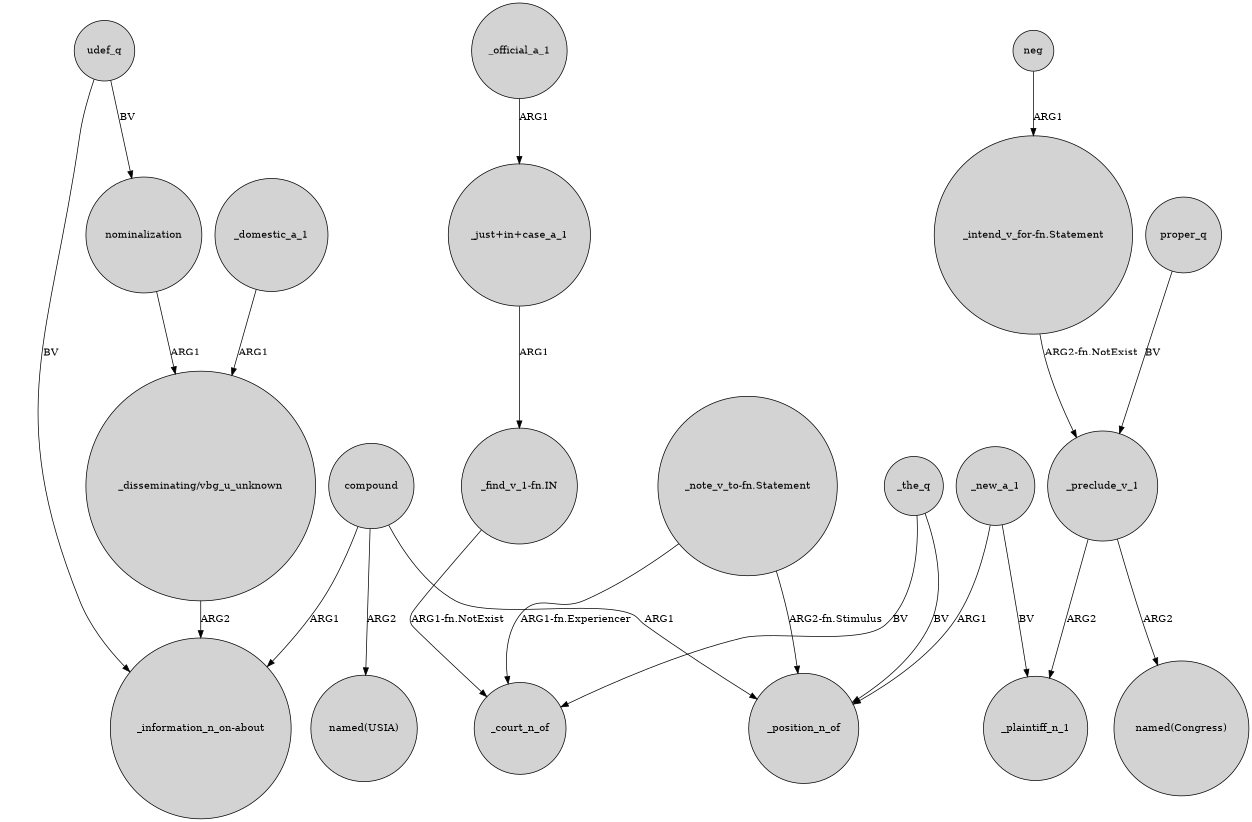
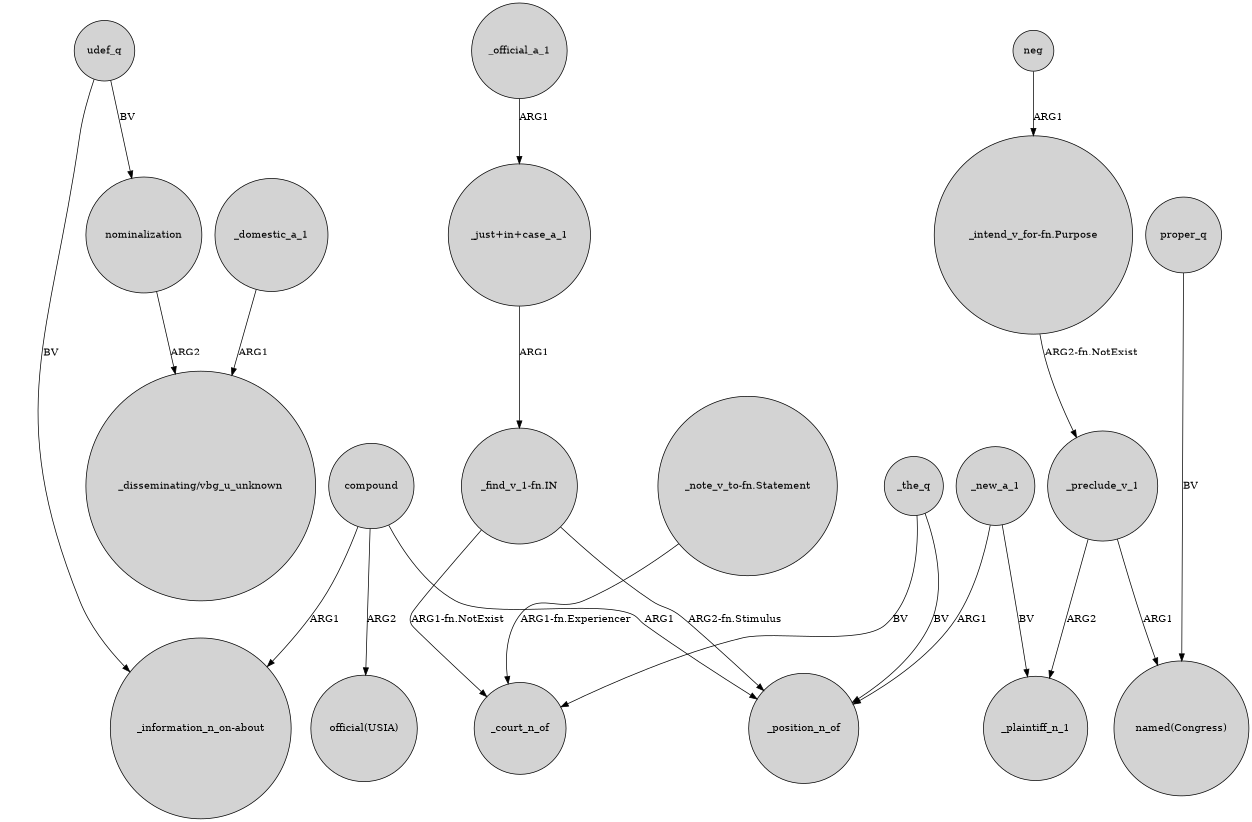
node "_intend_v_for-fn.Statement": label "_intend_v_for-fn.Statement" -> "_intend_v_for-fn.Purpose"
edge "proper_q" -> "_preclude_v_1": now "proper_q" -> "named(Congress)"
edge "nominalization" -> "_disseminating/vbg_u_unknown": label "ARG1" -> "ARG2"
edge "_disseminating/vbg_u_unknown" -> "_information_n_on-about": removed, label "ARG2"
edge "_note_v_to-fn.Statement" -> "_position_n_of": now "_find_v_1-fn.IN" -> "_position_n_of"
edge "_preclude_v_1" -> "named(Congress)": label "ARG2" -> "ARG1"
node "named(USIA)": label "named(USIA)" -> "official(USIA)"
